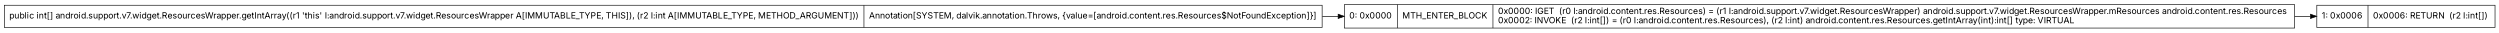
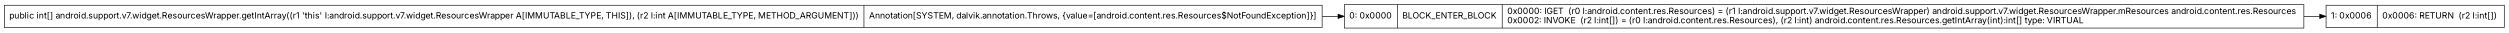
node "0: 0x0000": text "MTH_ENTER_BLOCK" -> "BLOCK_ENTER_BLOCK"
